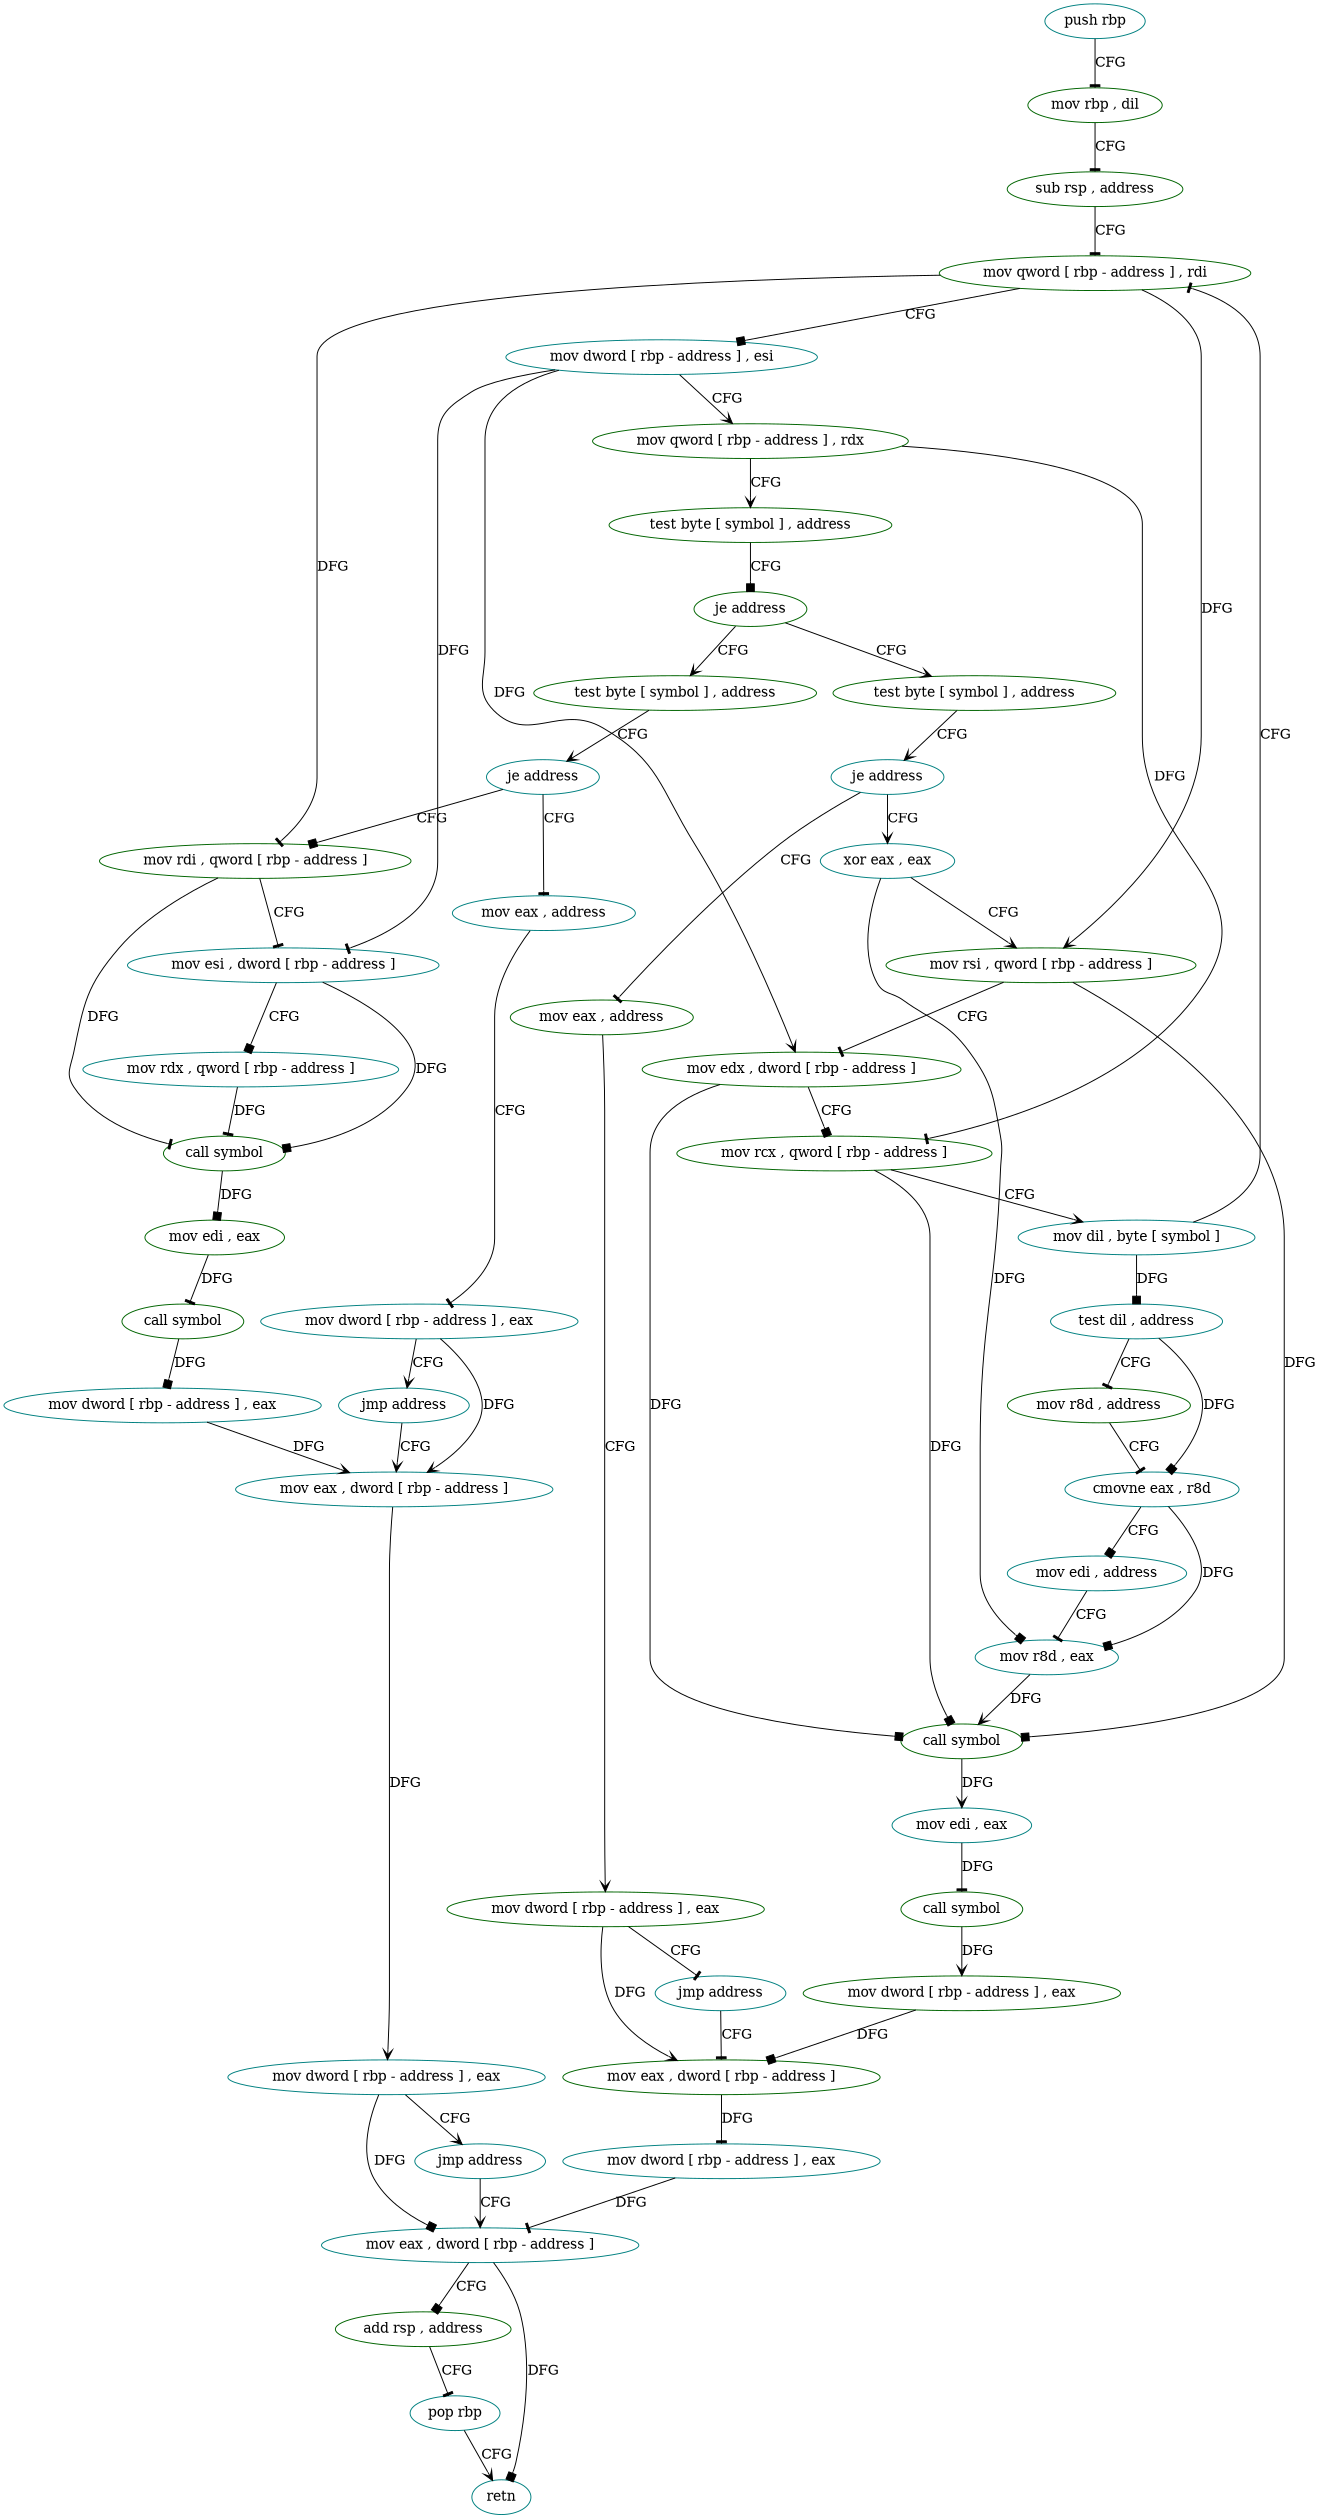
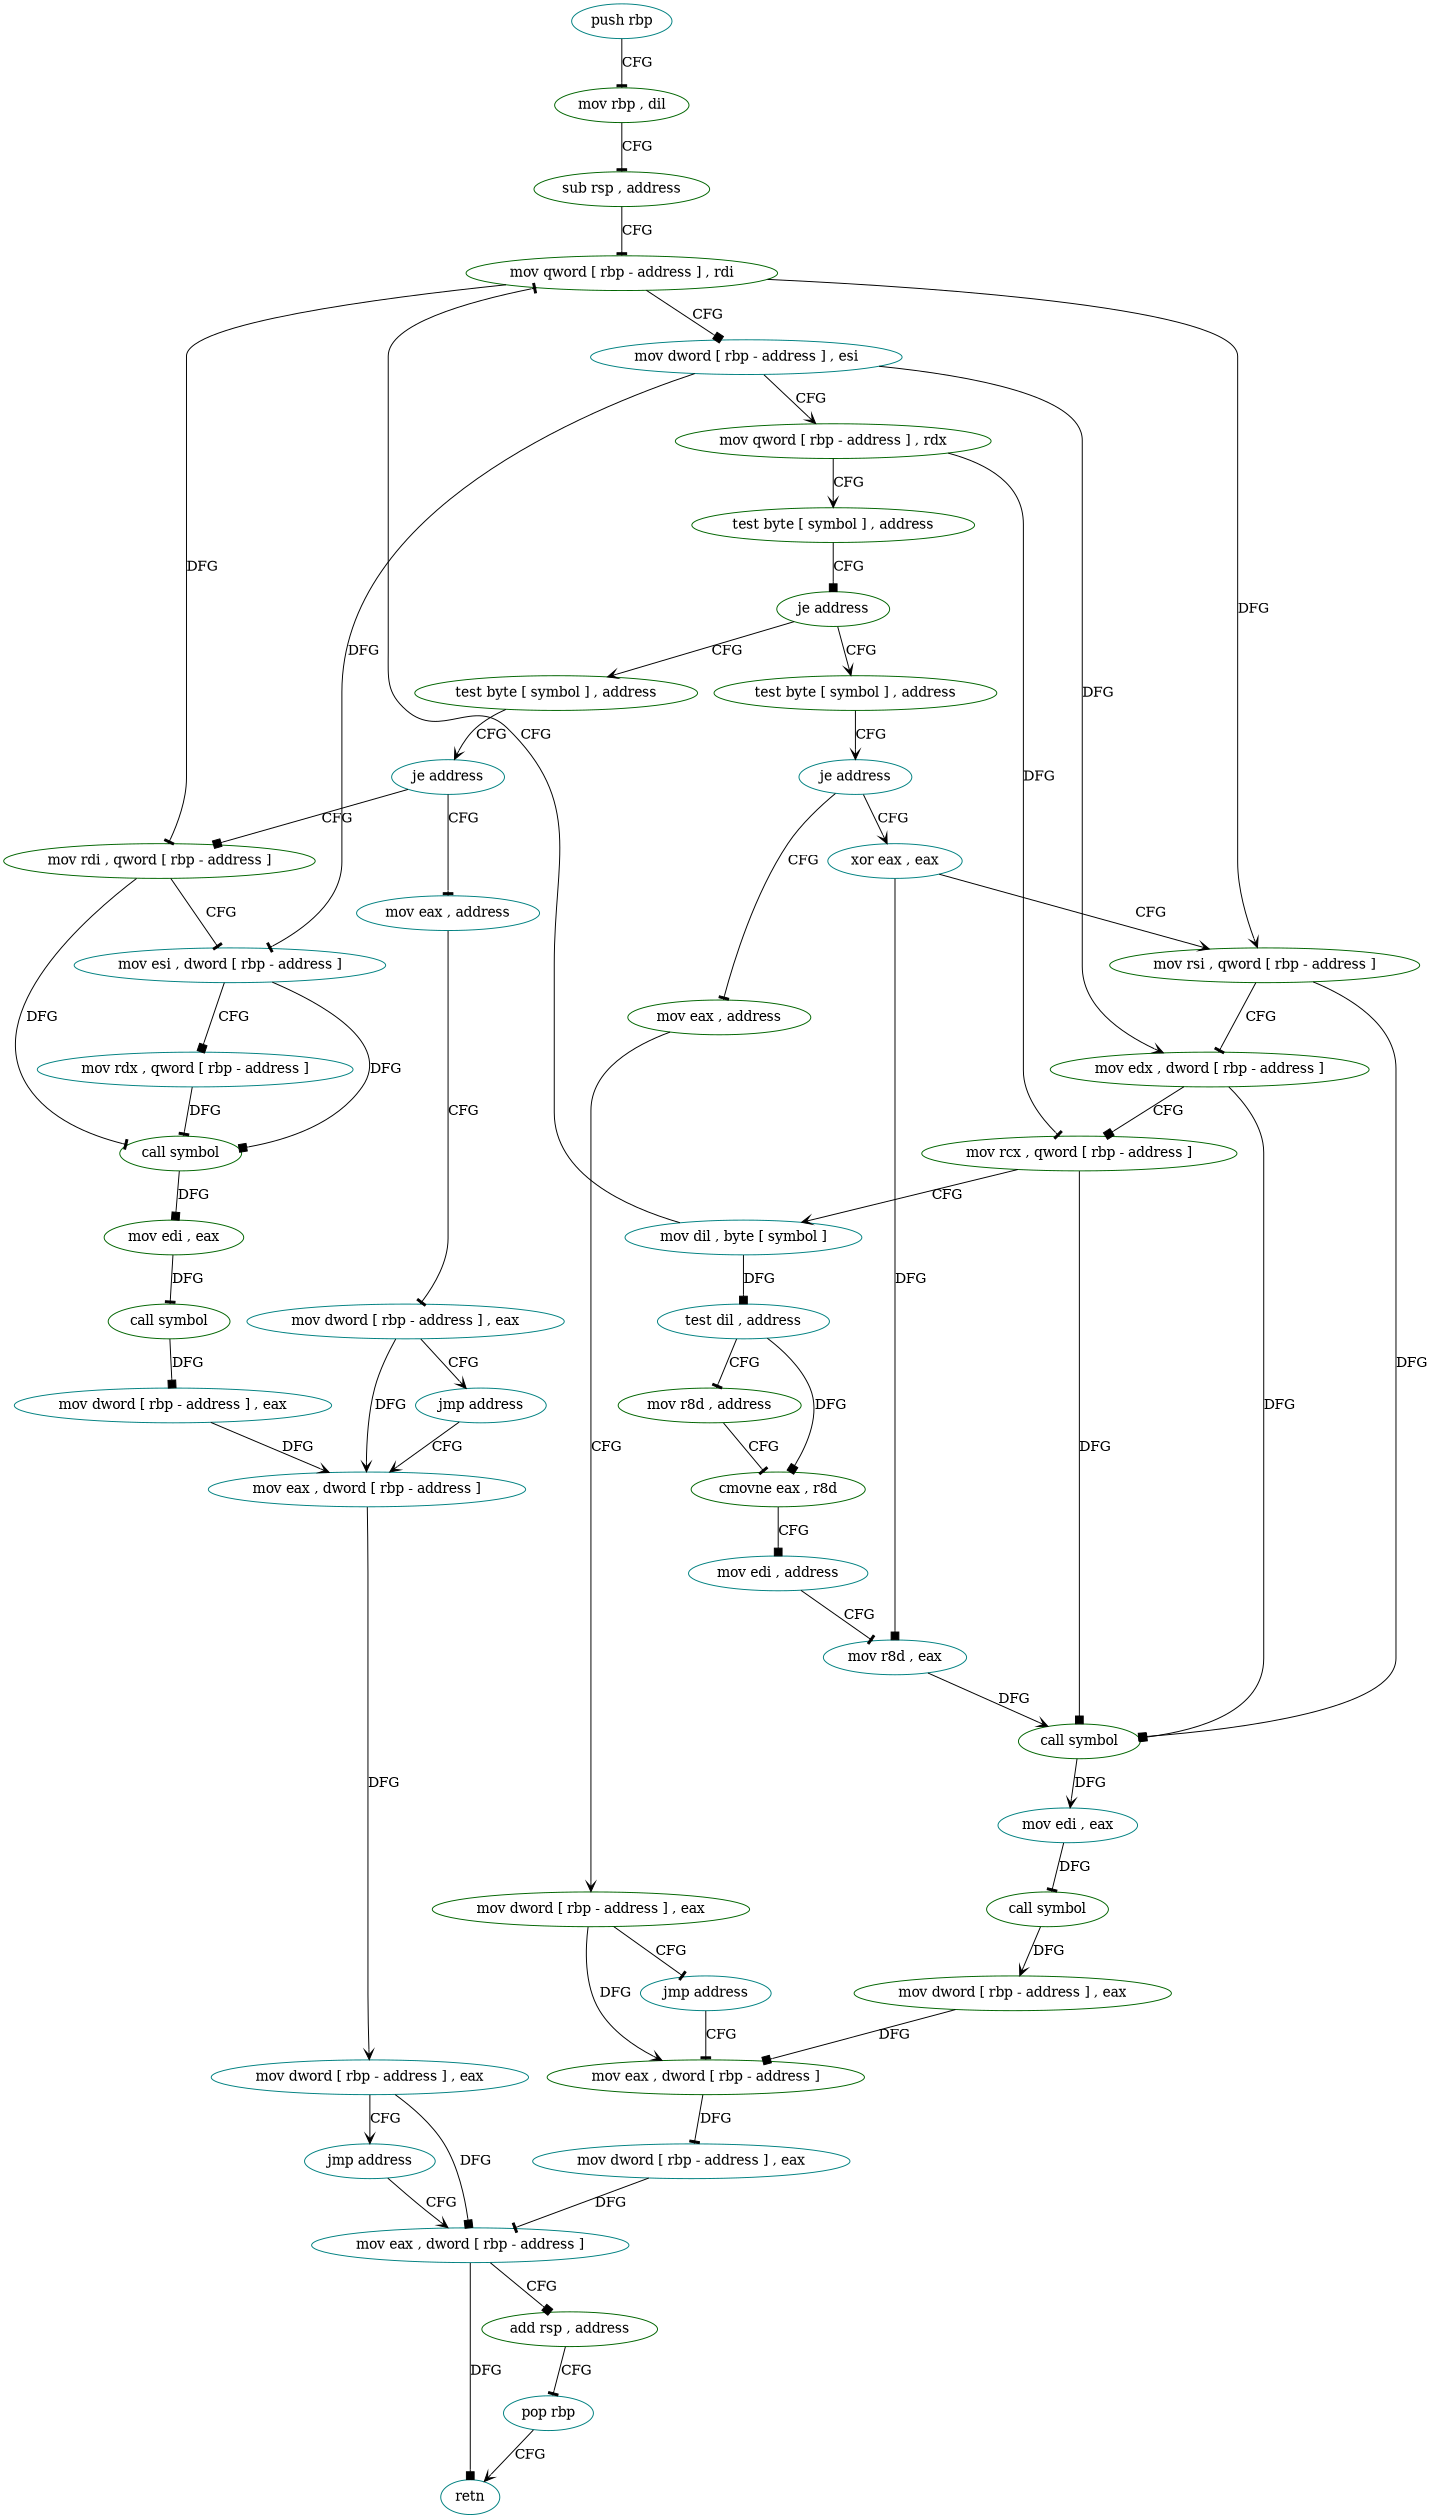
node "cmovne eax , r8d": color teal -> darkgreen
edge "cmovne eax , r8d" -> "mov r8d , eax": removed, label "DFG"
